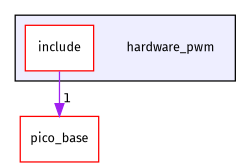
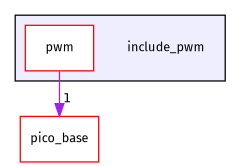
node "include": label "include" -> "pwm"
node "hardware_pwm": label "hardware_pwm" -> "include_pwm"
